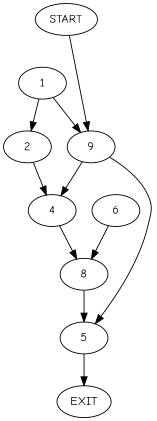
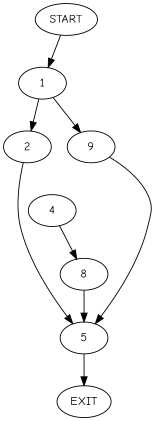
edge "START" -> "9": now "START" -> "1"
edge "2" -> "4": now "2" -> "5"
edge "9" -> "4": removed
node "6": removed
